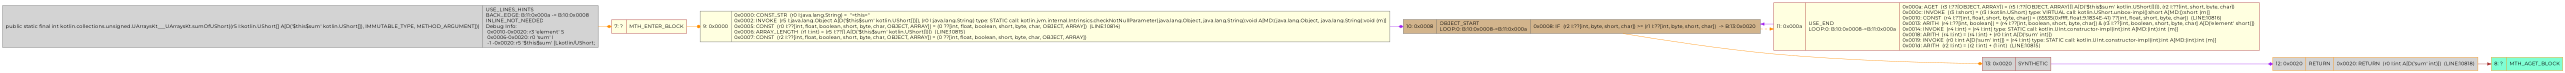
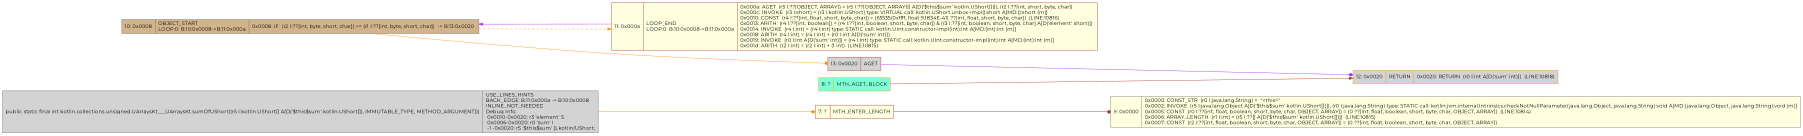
node "11: 0x000a": text "USE_END" -> "LOOP_END"
node "7: ?": text "MTH_ENTER_BLOCK" -> "MTH_ENTER_LENGTH"
edge "7: ?" -> "9: 0x0000": color darkorange -> brown
edge "9: 0x0000" -> "10: 0x0008": removed
edge "10: 0x0008" -> "13: 0x0020": arrowhead diamond -> dot
node "13: 0x0020": text "SYNTHETIC" -> "AGET"
edge "12: 0x0020" -> "8: ?": reversed
